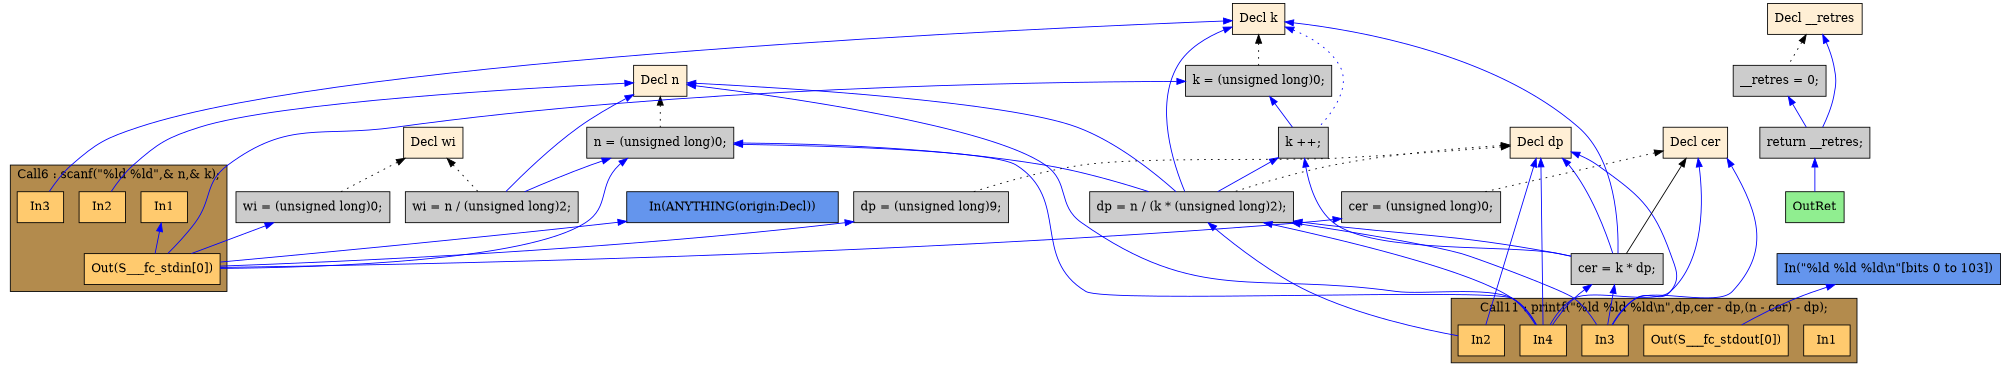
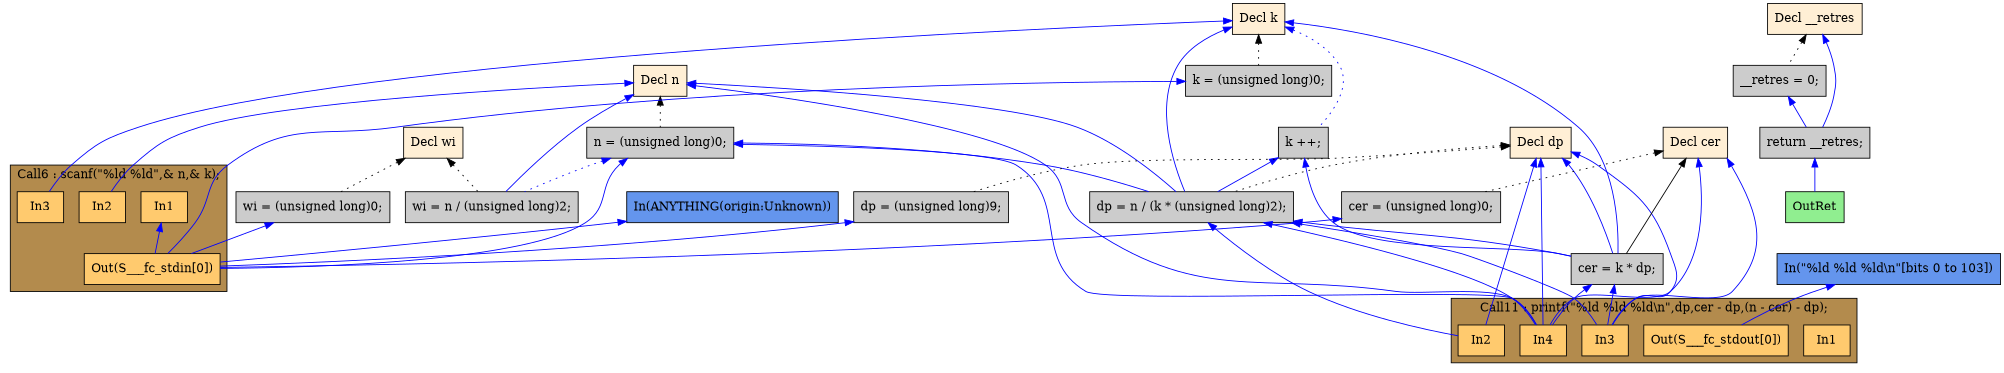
edge "k ++;" -> "k = (unsigned long)0;": removed
edge "wi = n / (unsigned long)2;" -> "n = (unsigned long)0;": style solid -> dotted
node "In(ANYTHING(origin:Decl))": label "In(ANYTHING(origin:Decl))" -> "In(ANYTHING(origin:Unknown))"
